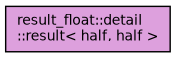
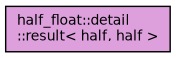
node "result_float::detail ::result< half, half >": label "result_float::detail ::result< half, half >" -> "half_float::detail ::result< half, half >"
